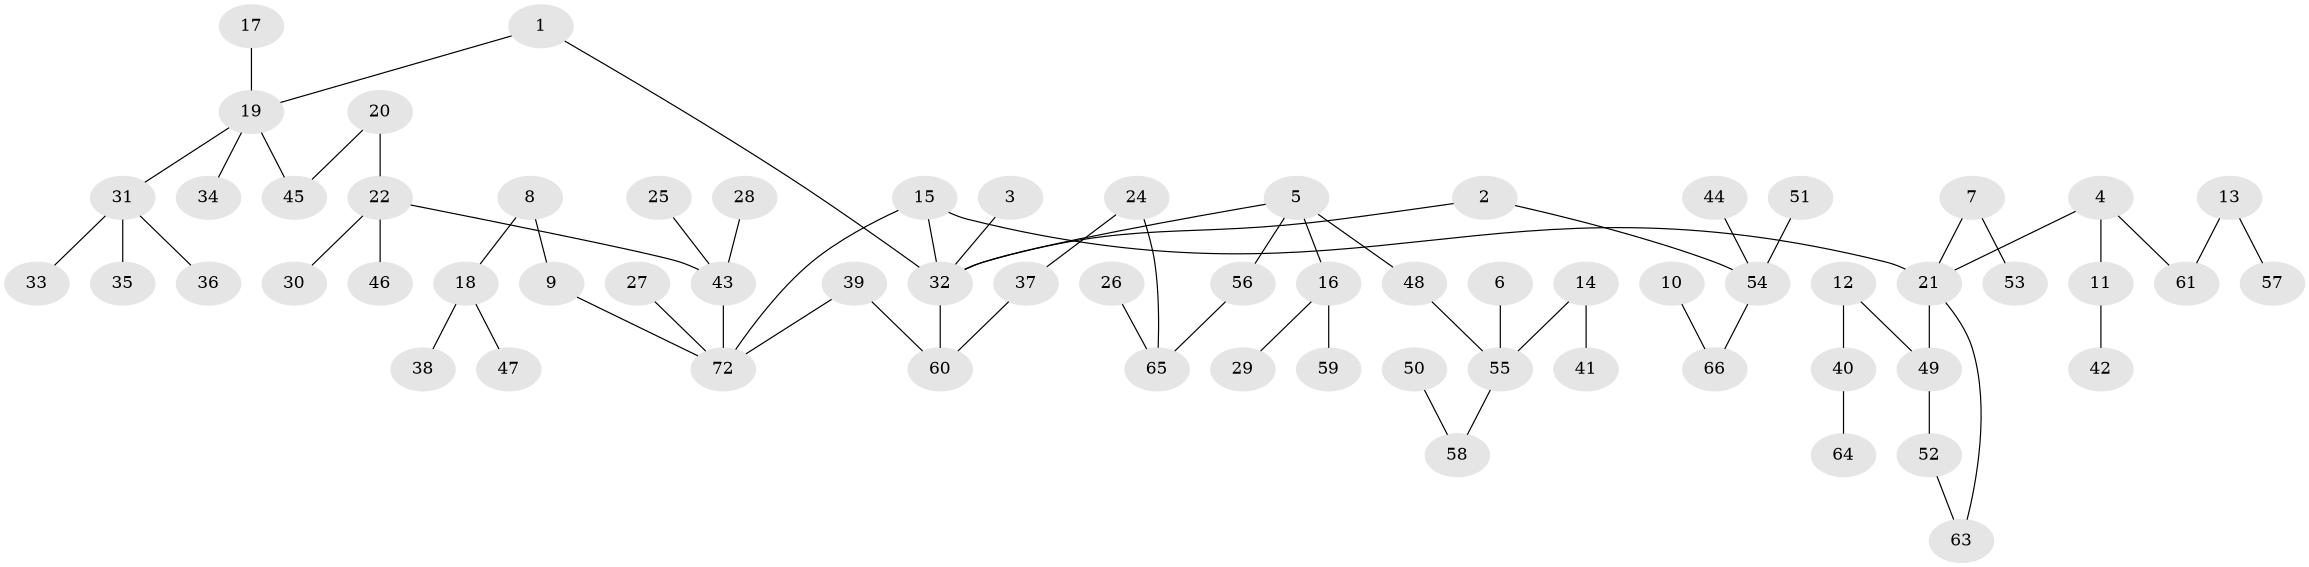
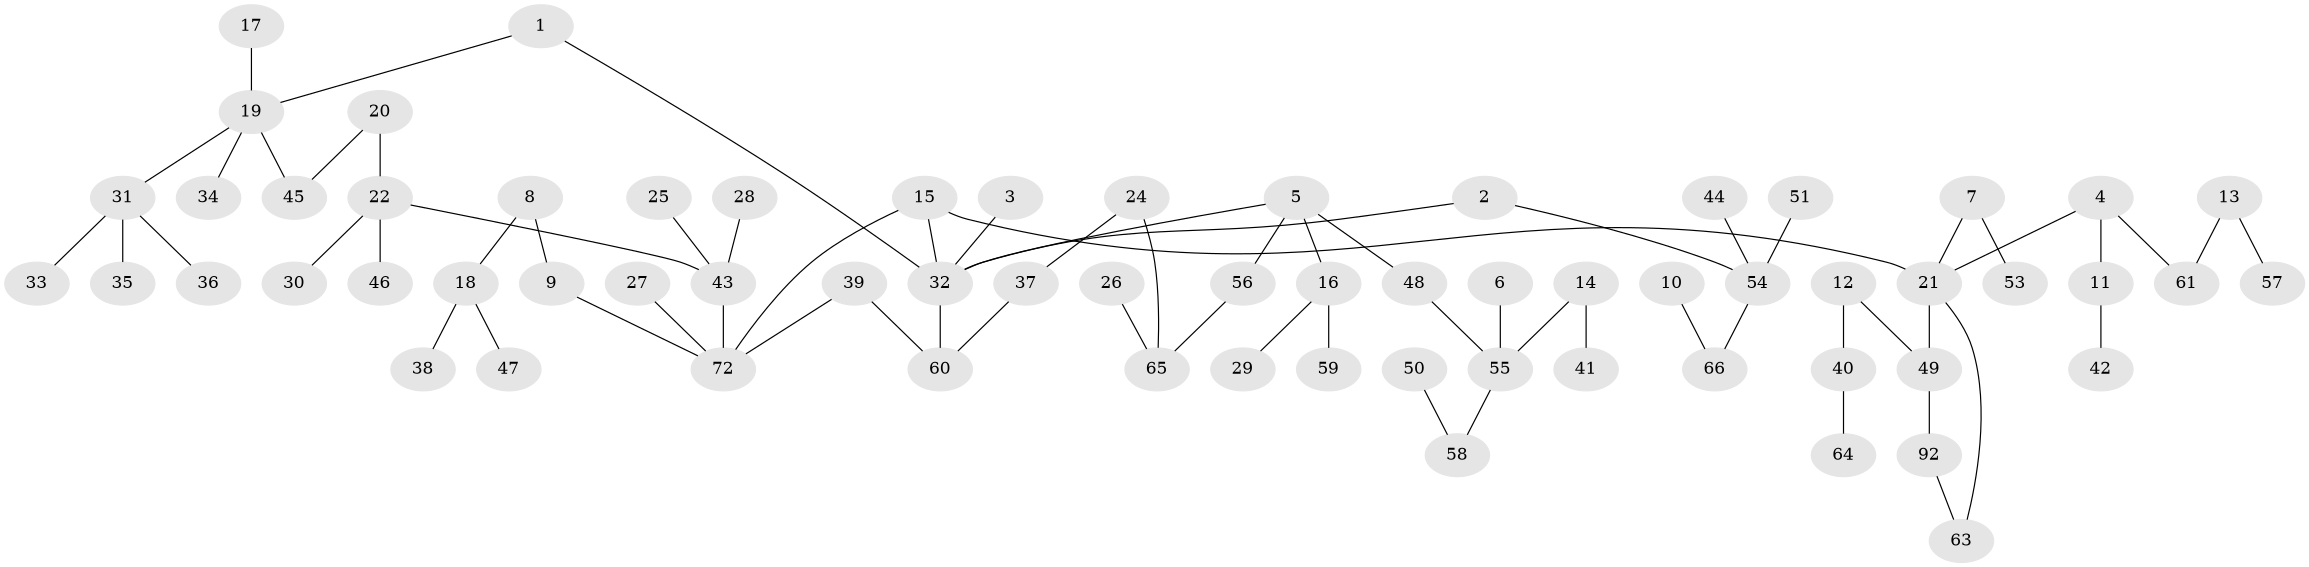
node "52": label "52" -> "92"
